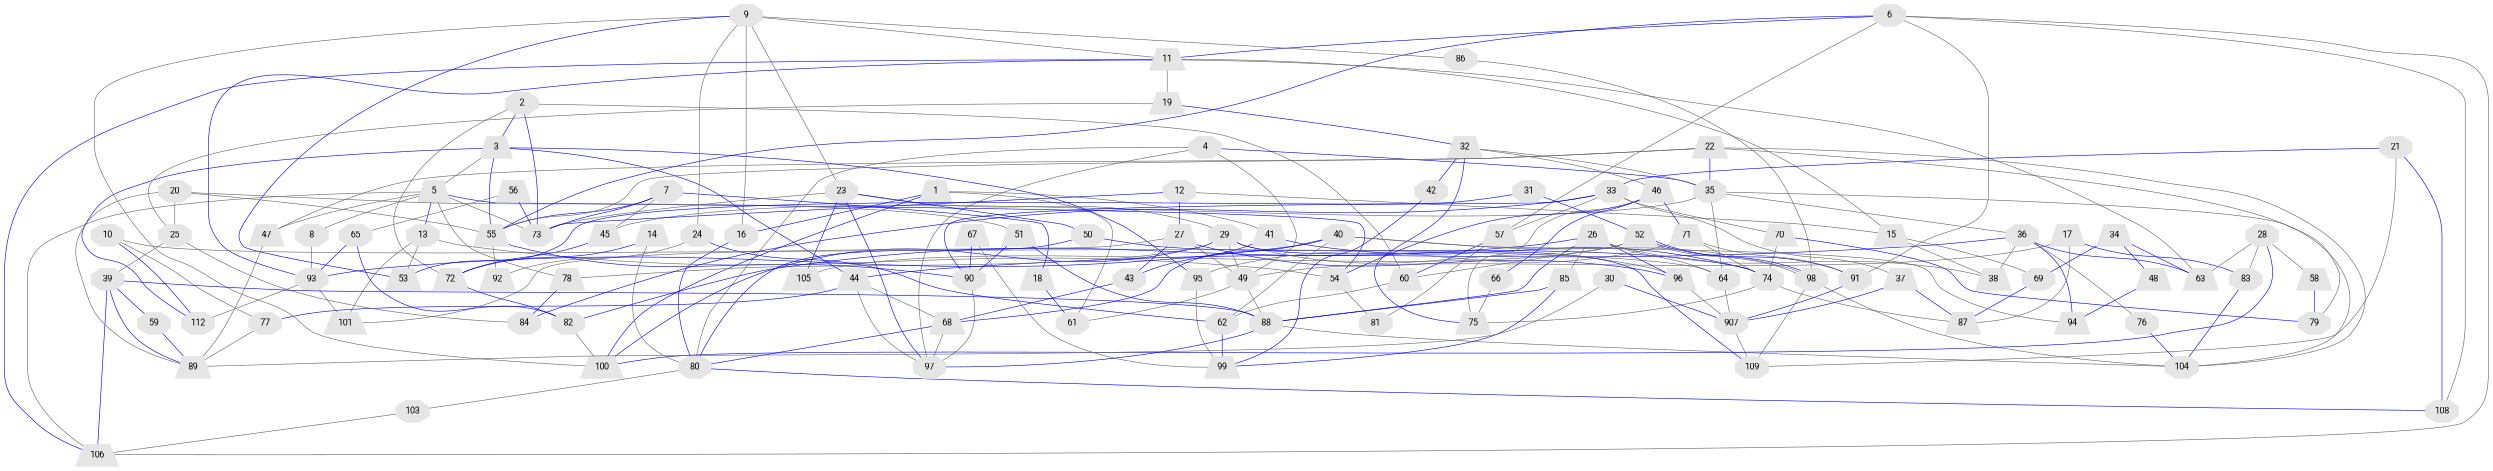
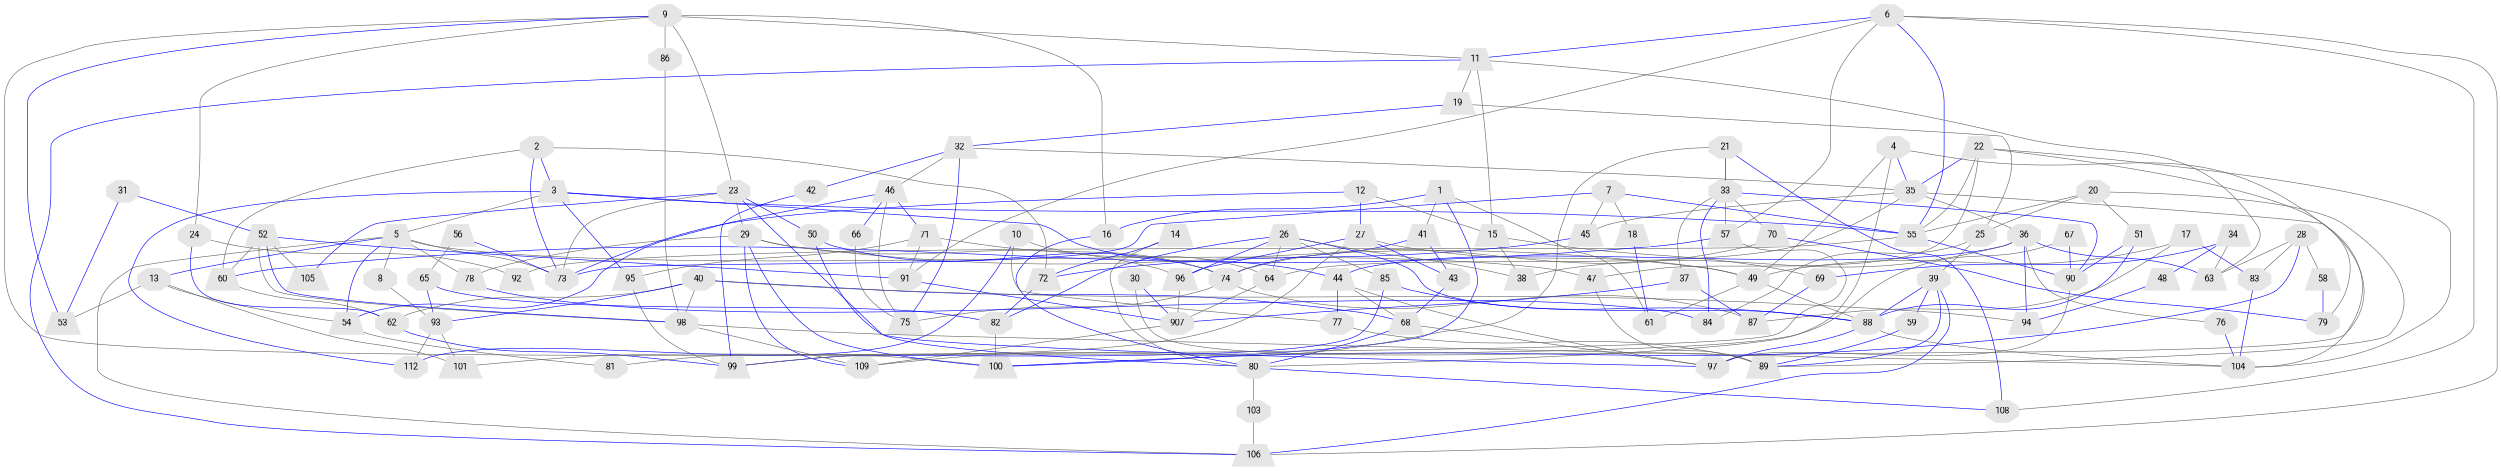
edge "11" -- "93": removed
edge "7" -- "18": color blue -> gray40
edge "34" -- "63": color blue -> gray40
